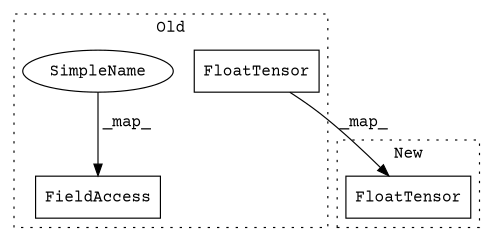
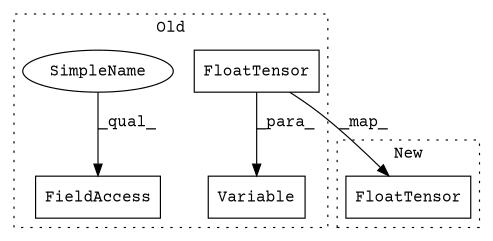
edge "SimpleName" -> "FieldAccess": label "_map_" -> "_qual_"
node "Variable": added
